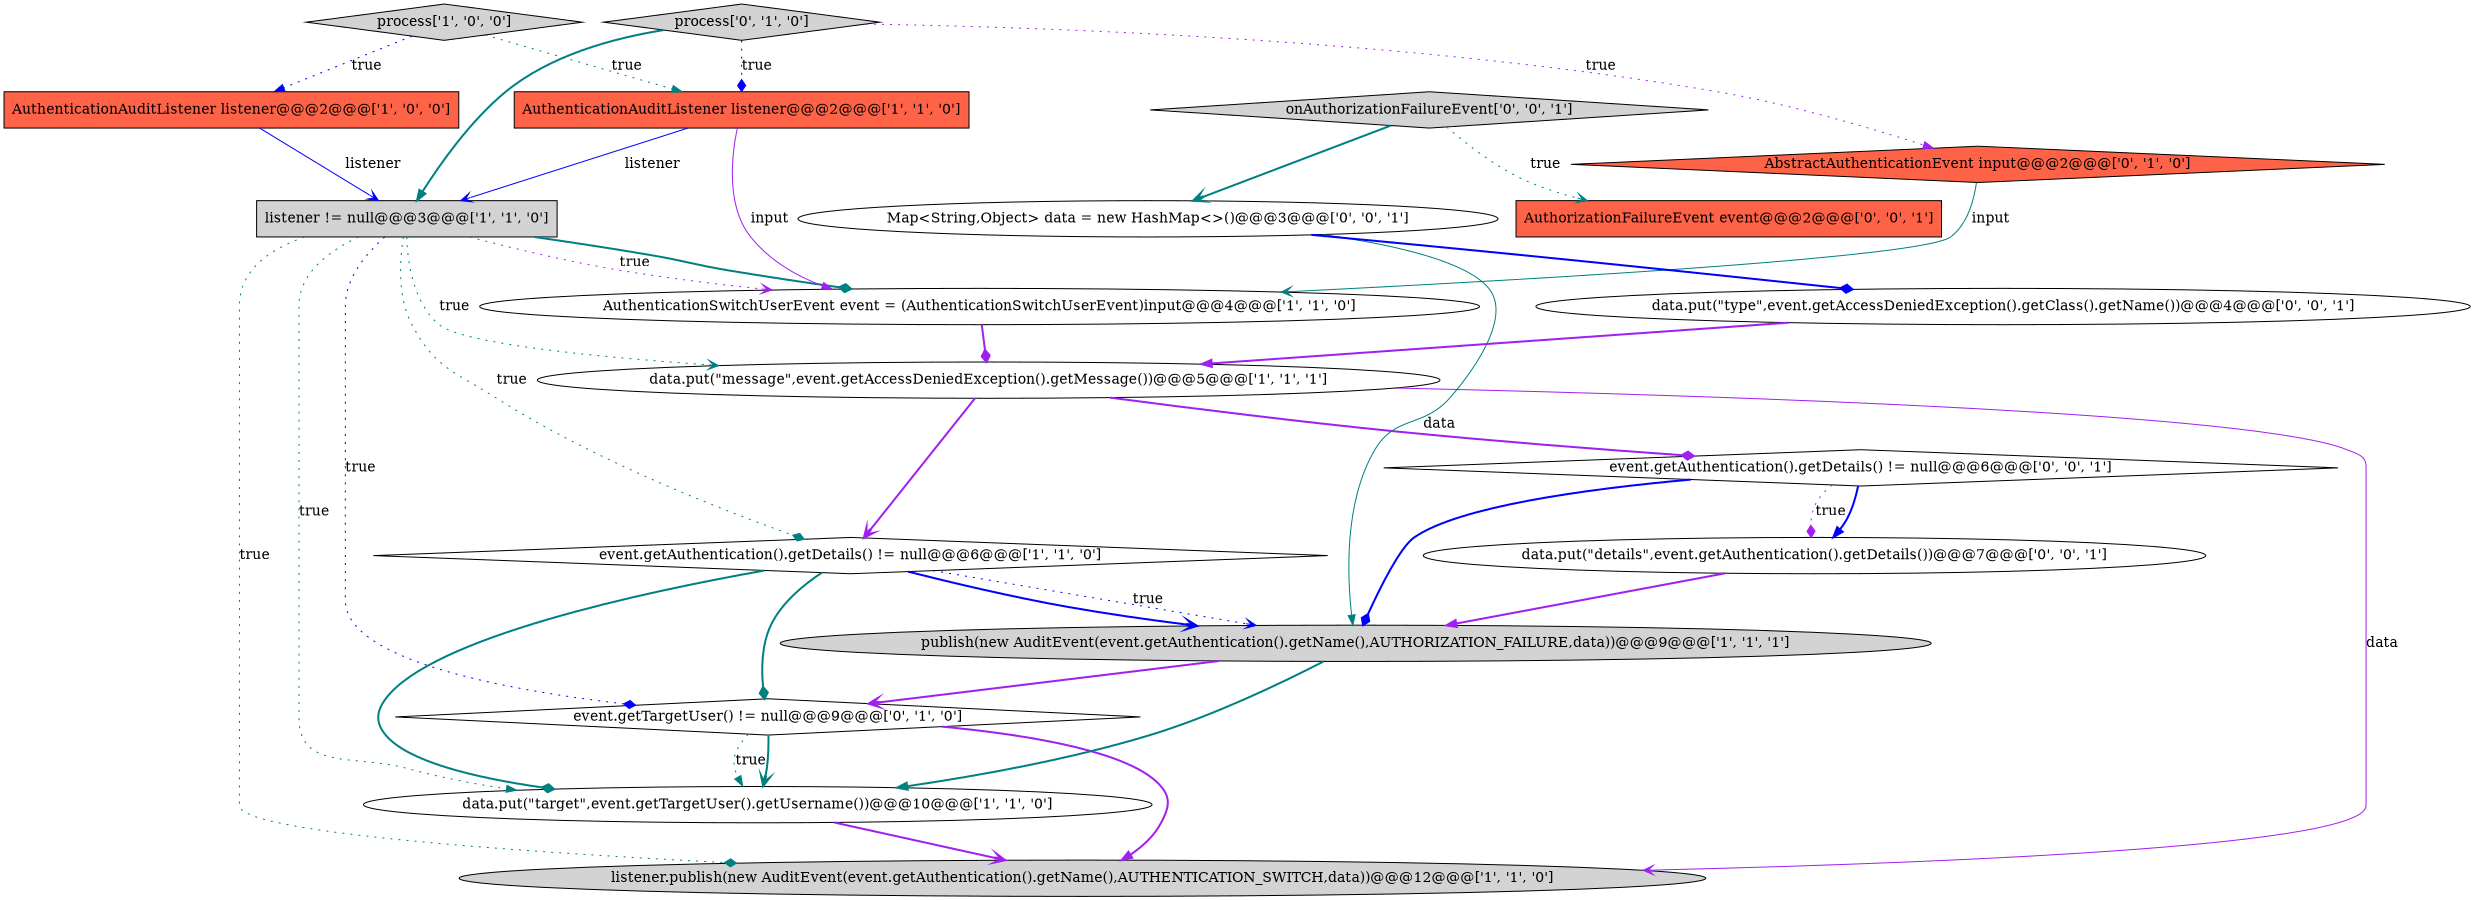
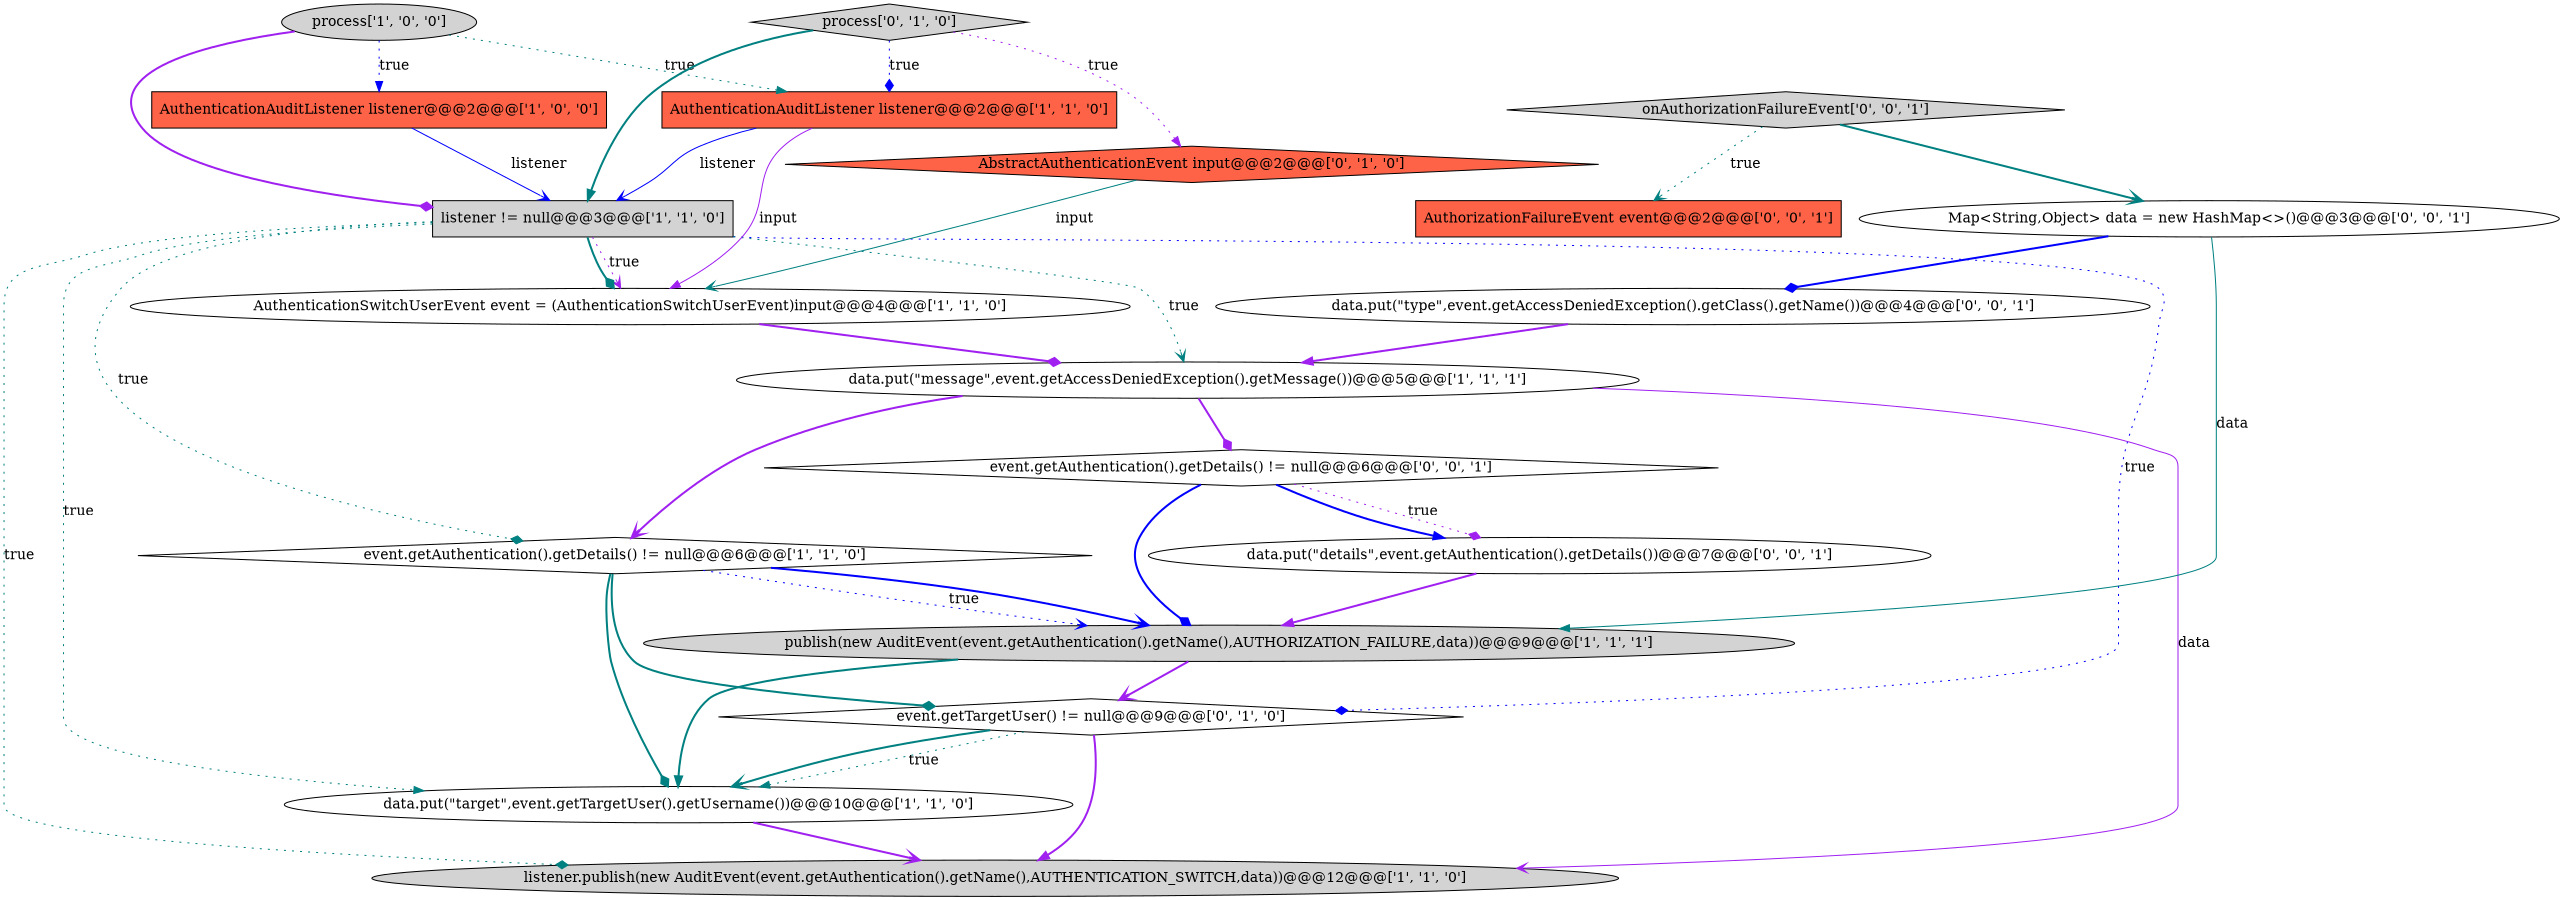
node "process['1', '0', '0']": shape diamond -> ellipse
edge "process['1', '0', '0']" -> "listener != null@@@3@@@['1', '1', '0']": added
